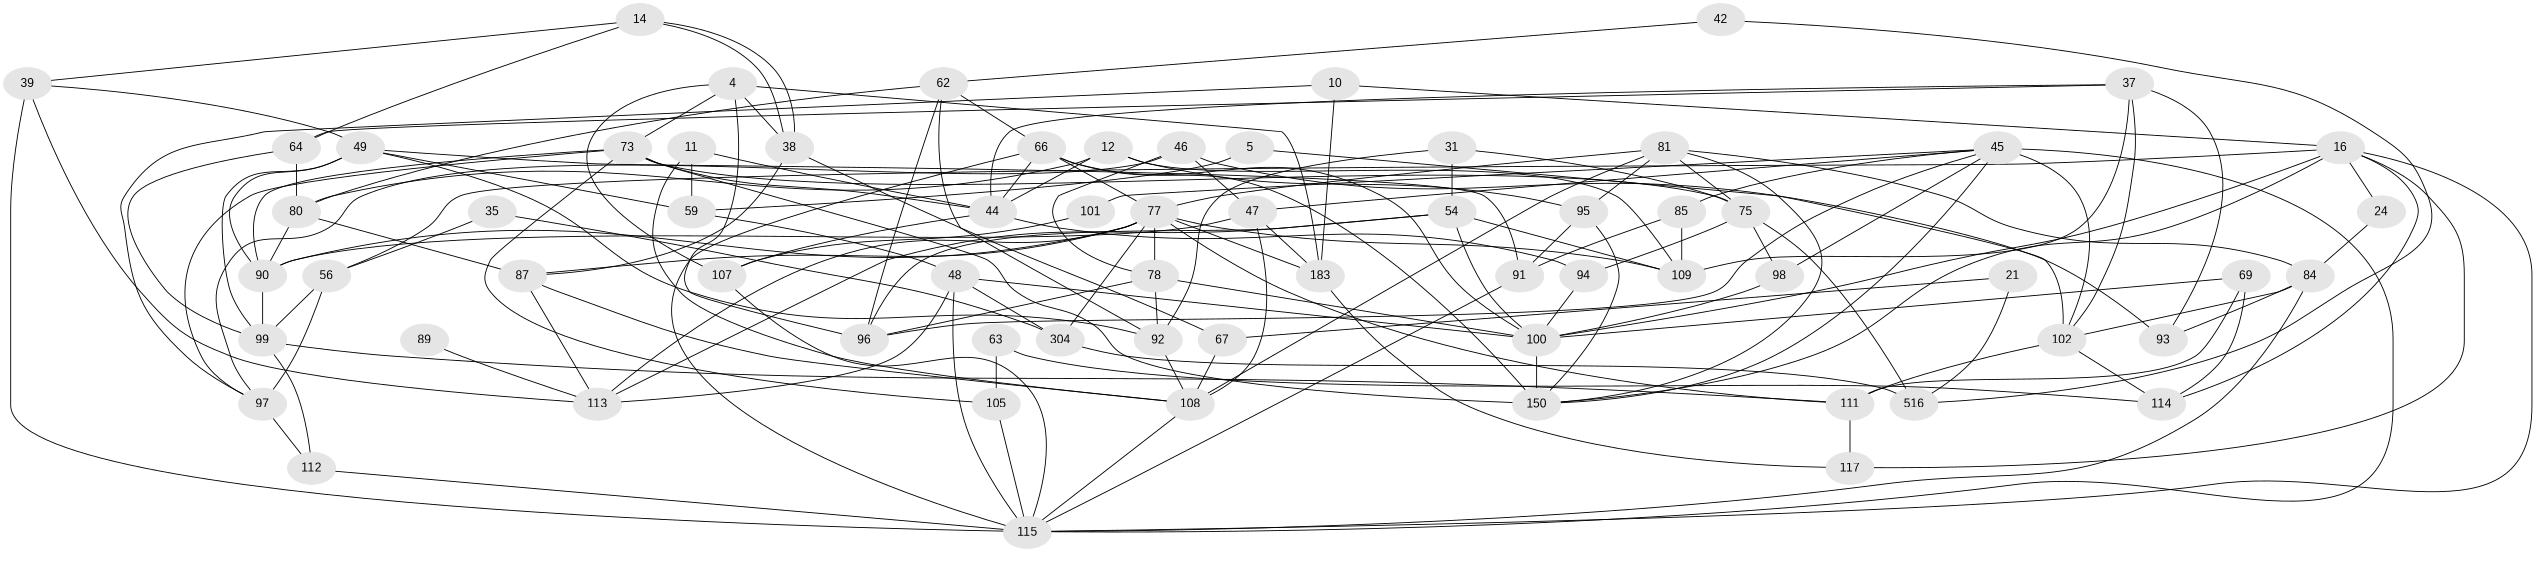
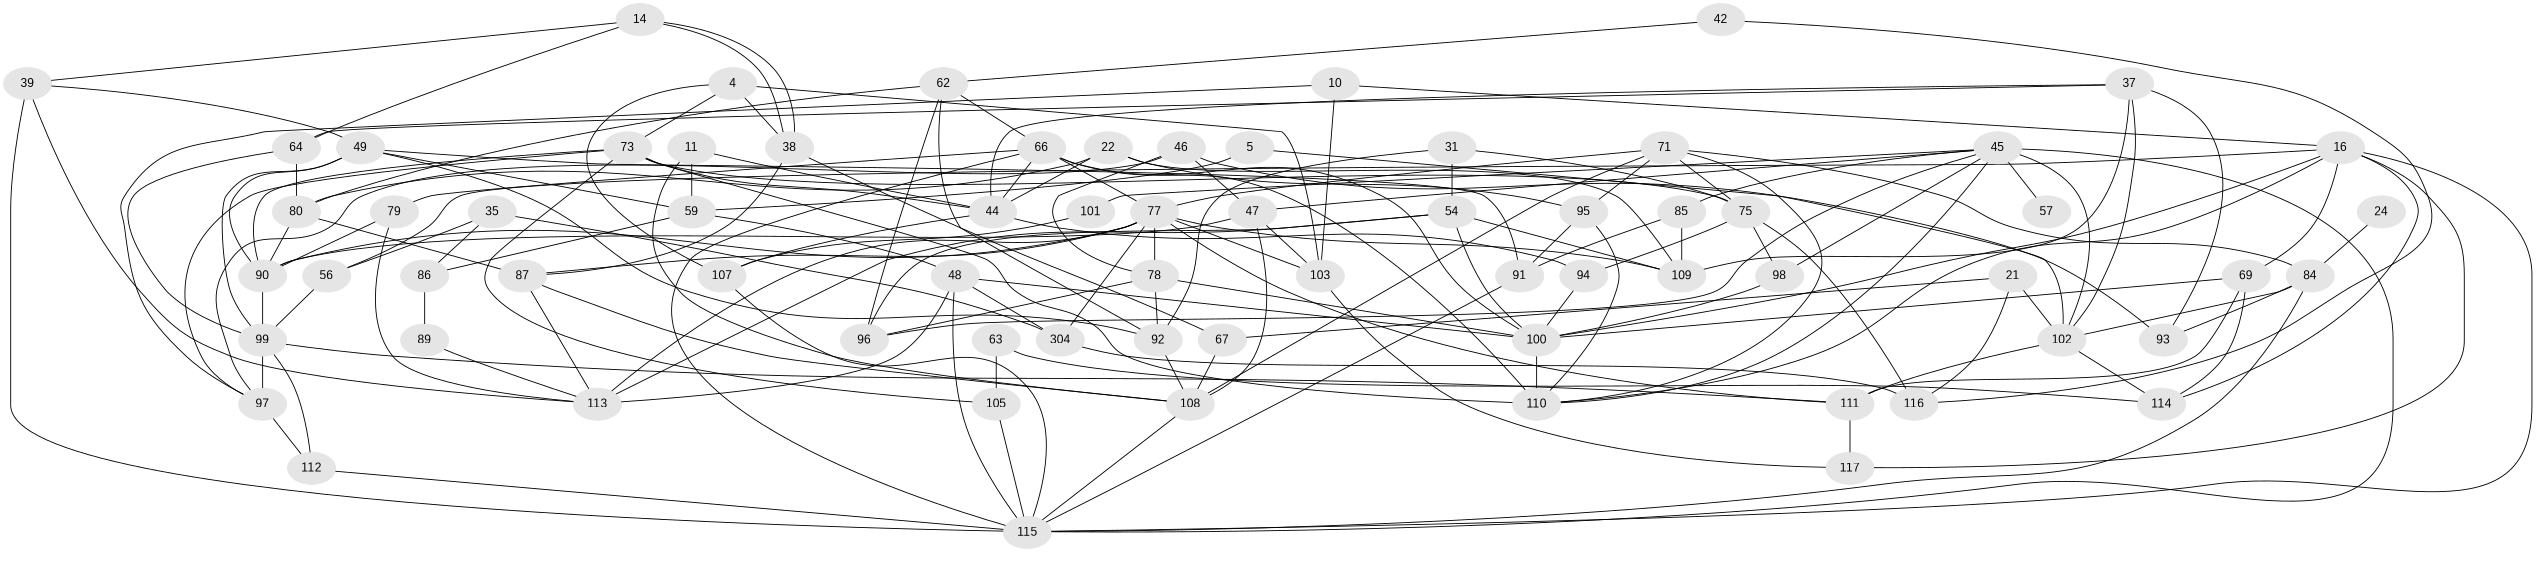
node "12": label "12" -> "22"
node "81": label "81" -> "71"
edge "16" -- "24": now "16" -- "69"
edge "4" -- "96": removed
node "79": added
node "57": added
node "86": added
node "183": label "183" -> "103"
edge "21" -- "102": added
edge "56" -- "97": now "99" -- "97"
node "150": label "150" -> "110"
node "516": label "516" -> "116"
